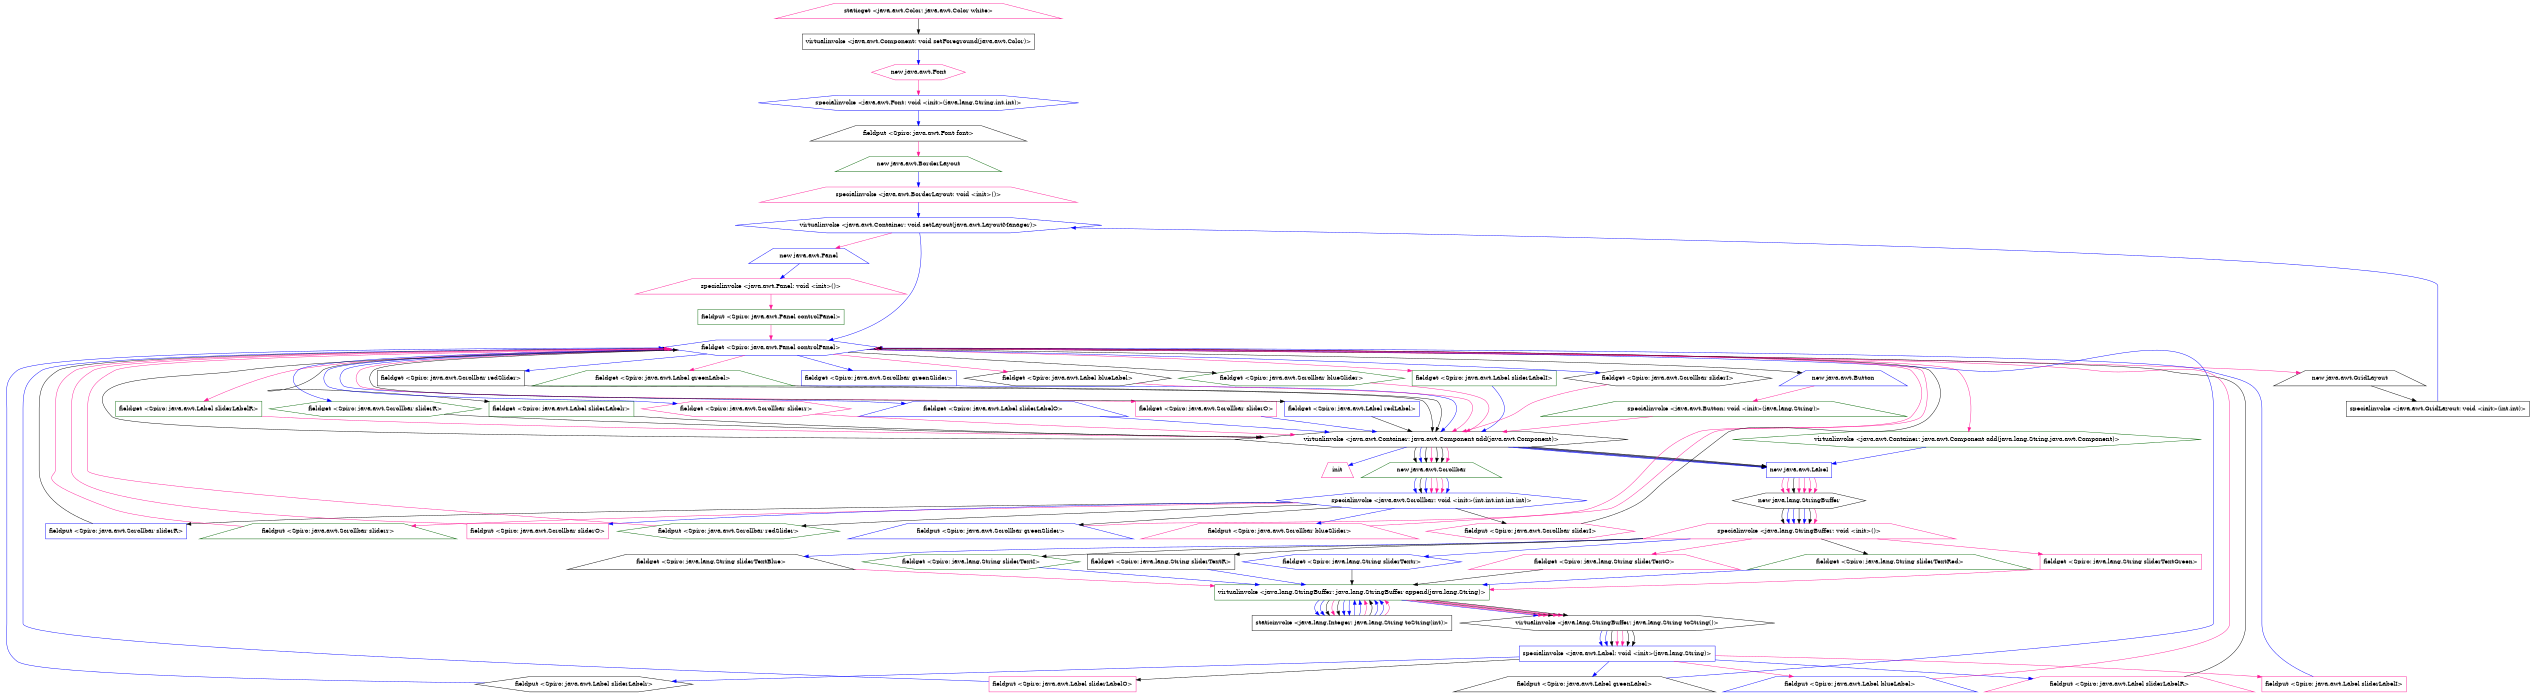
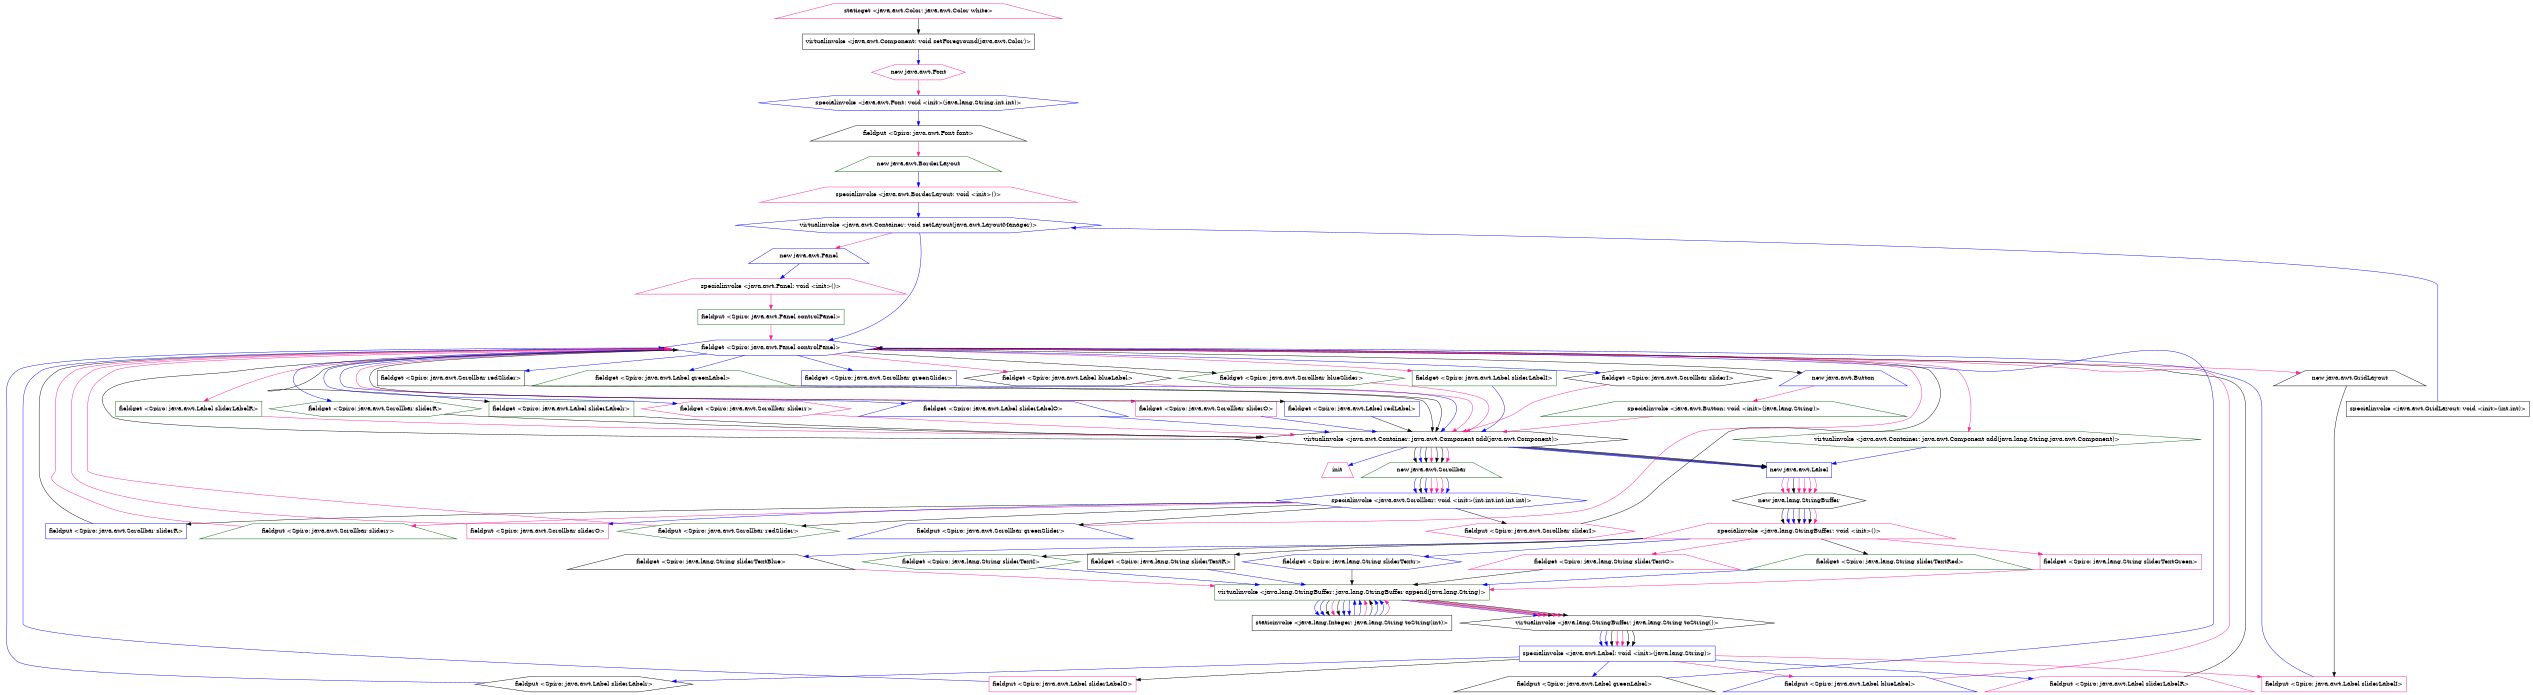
edge "fieldget <Spiro: java.awt.Panel controlPanel>" -> "fieldget <Spiro: java.awt.Label greenLabel>": color deeppink -> blue
edge "new java.awt.GridLayout" -> "specialinvoke <java.awt.GridLayout: void <init>(int,int)>": now "new java.awt.GridLayout" -> "fieldput <Spiro: java.awt.Label sliderLabelI>"
node "fieldput <Spiro: java.awt.Scrollbar blueSlider>": removed
